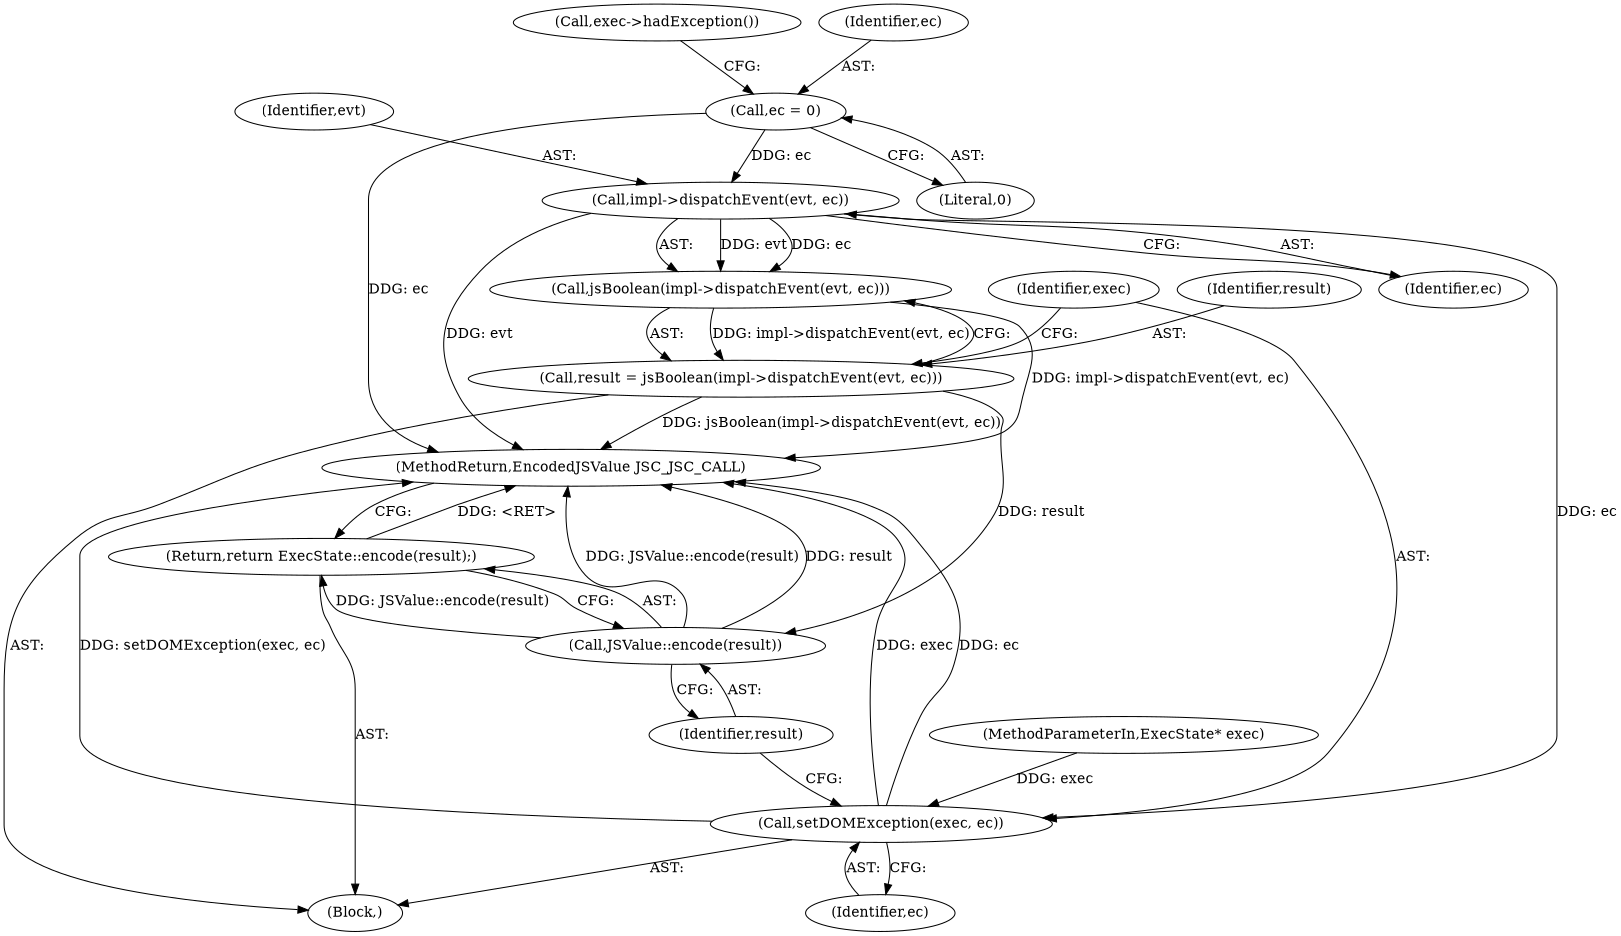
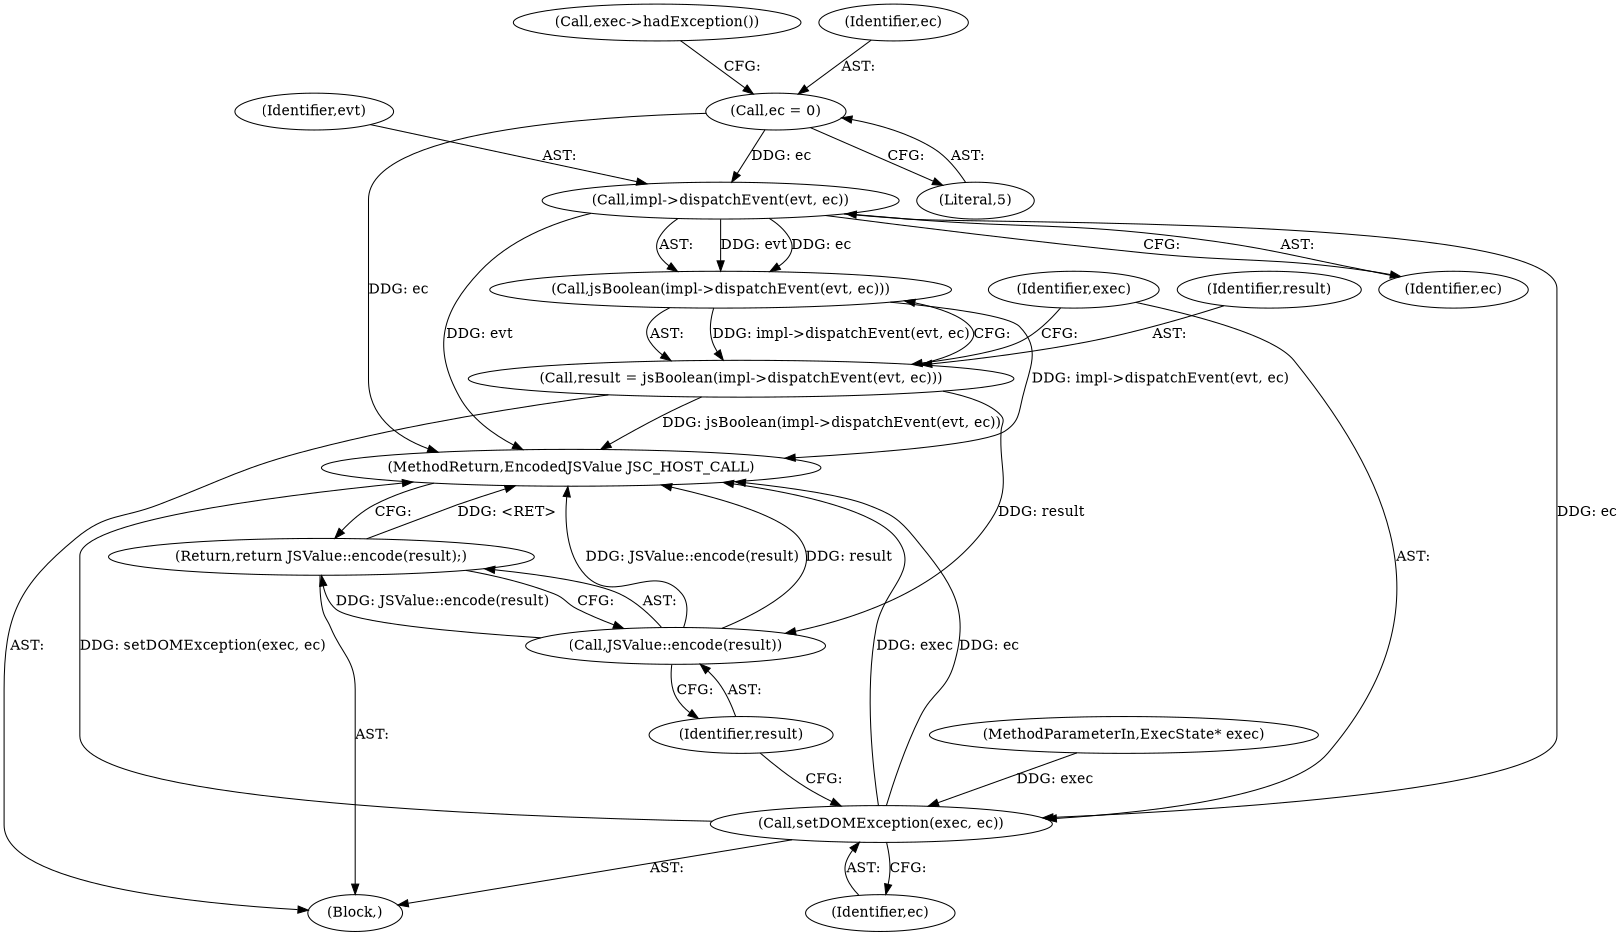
node "(Literal,0)": label "(Literal,0)" -> "(Literal,5)"
node "(MethodReturn,EncodedJSValue JSC_JSC_CALL)": label "(MethodReturn,EncodedJSValue JSC_JSC_CALL)" -> "(MethodReturn,EncodedJSValue JSC_HOST_CALL)"
node "(Return,return ExecState::encode(result);)": label "(Return,return ExecState::encode(result);)" -> "(Return,return JSValue::encode(result);)"
